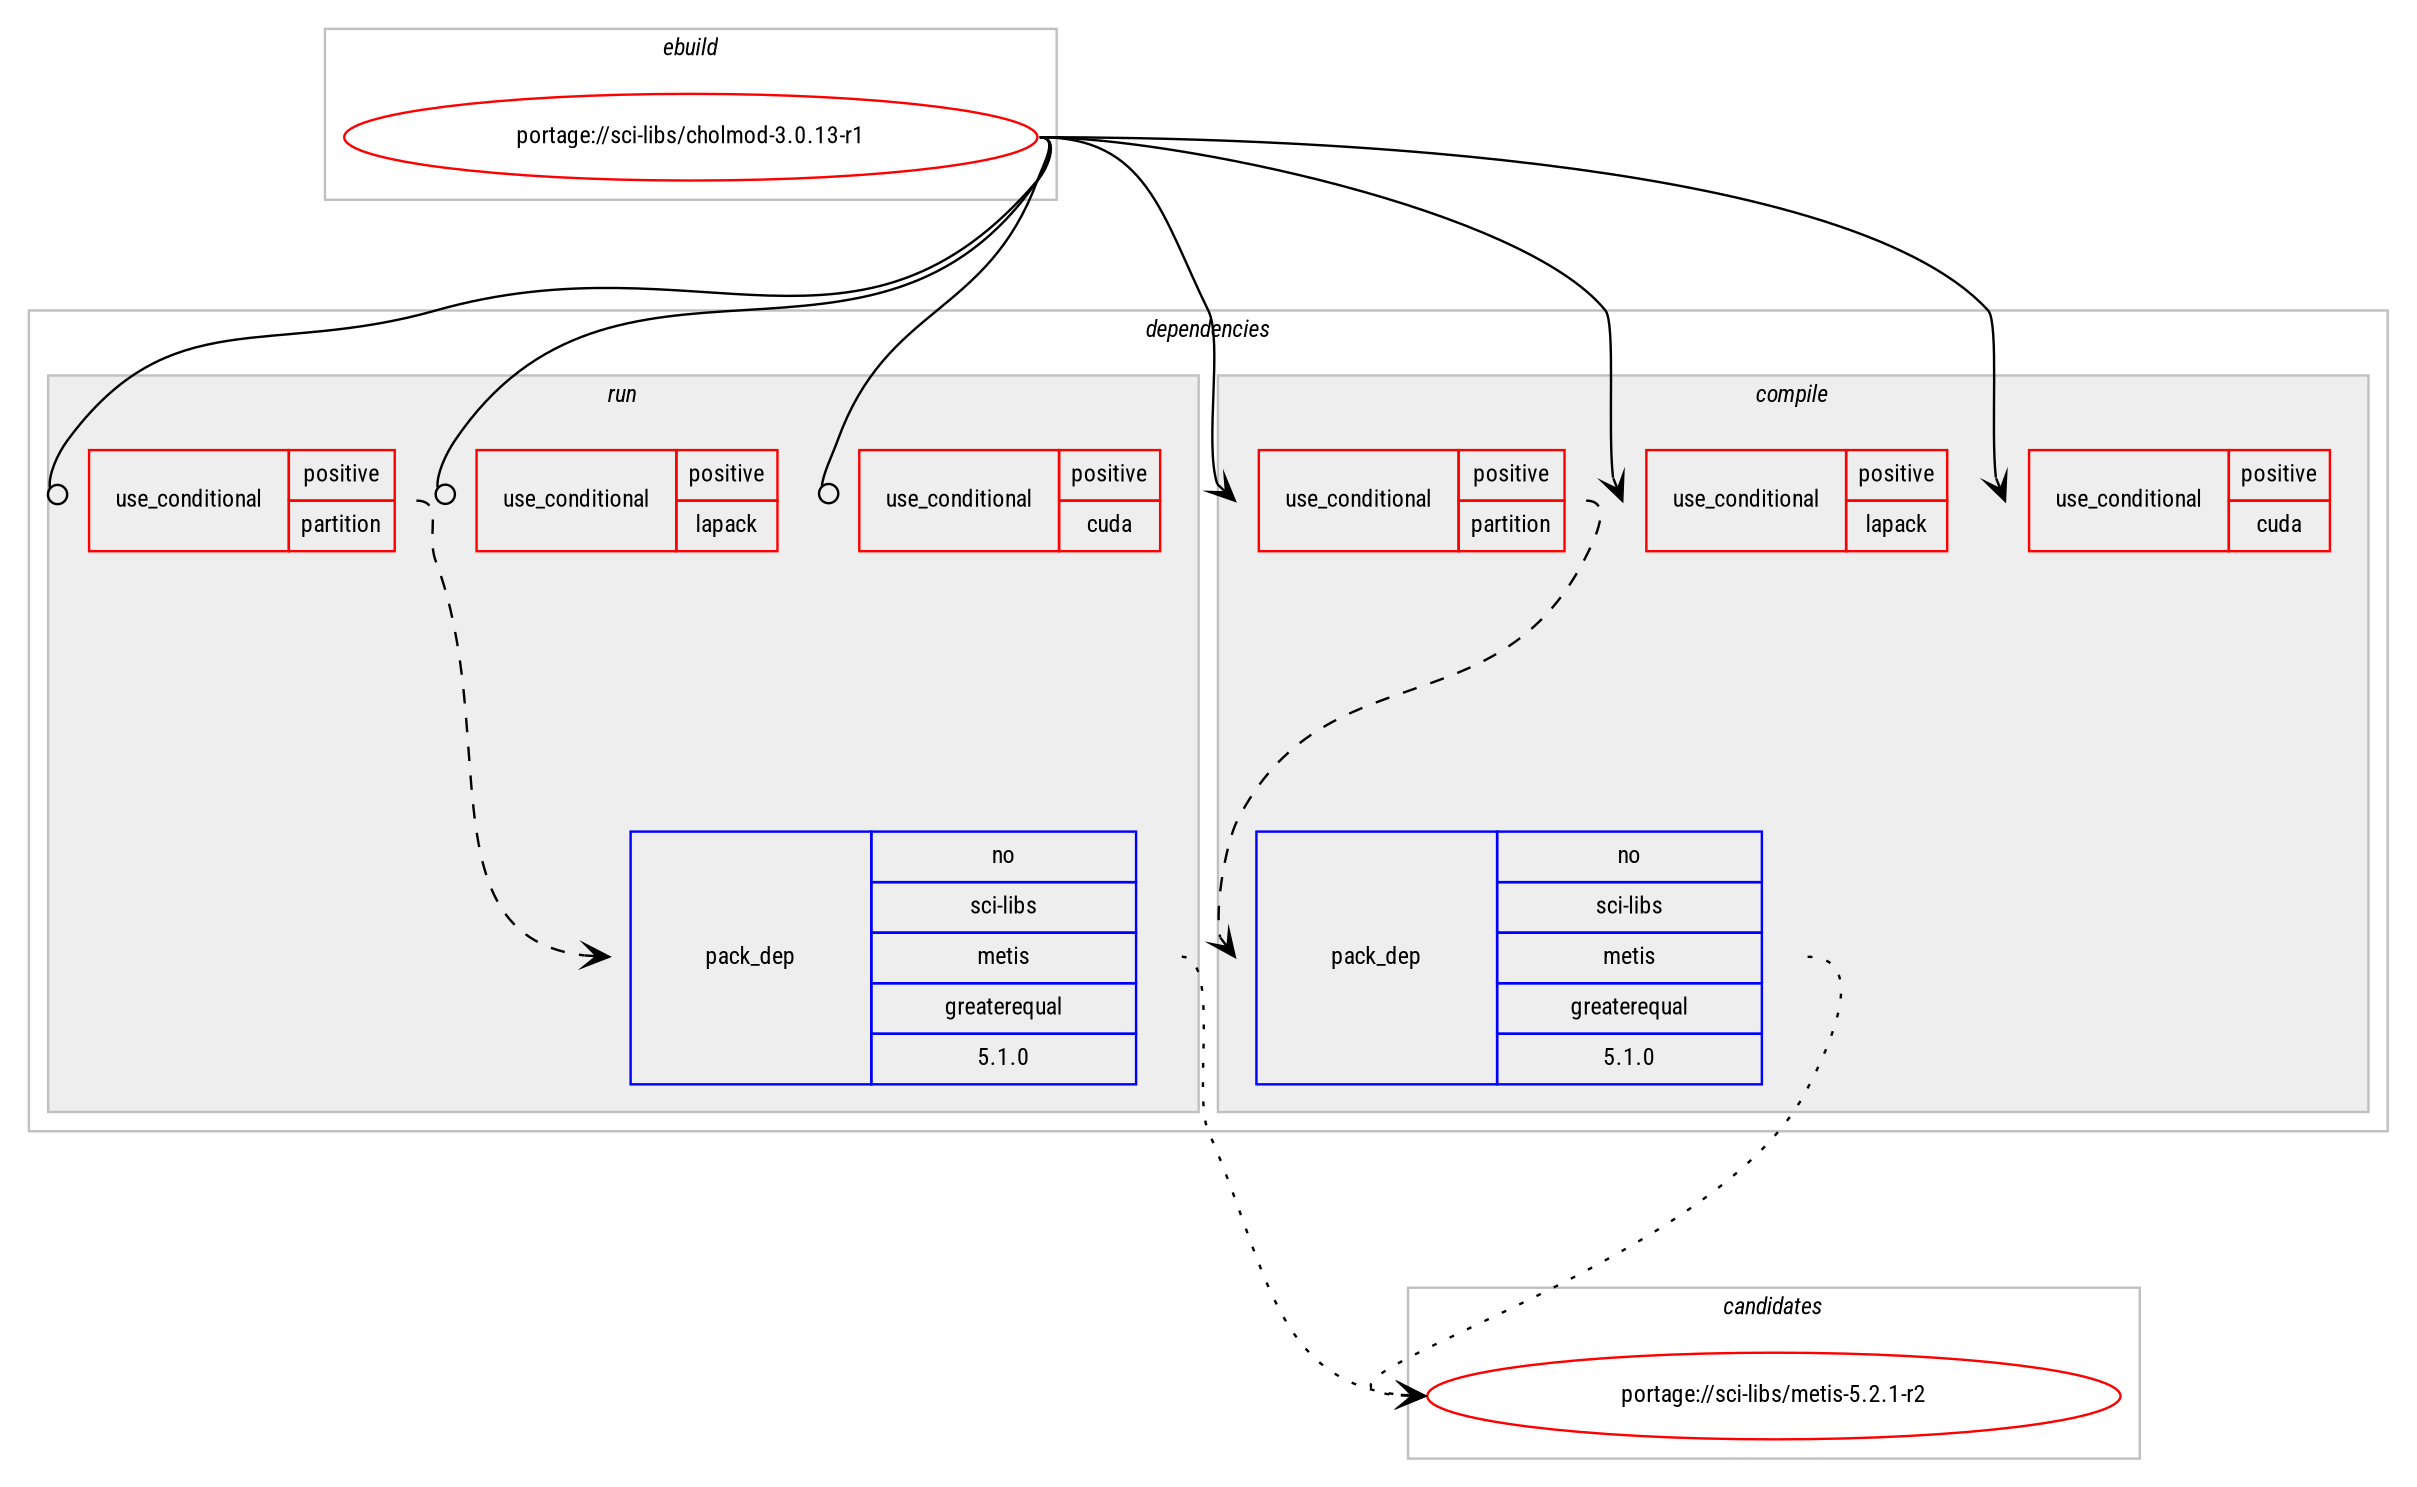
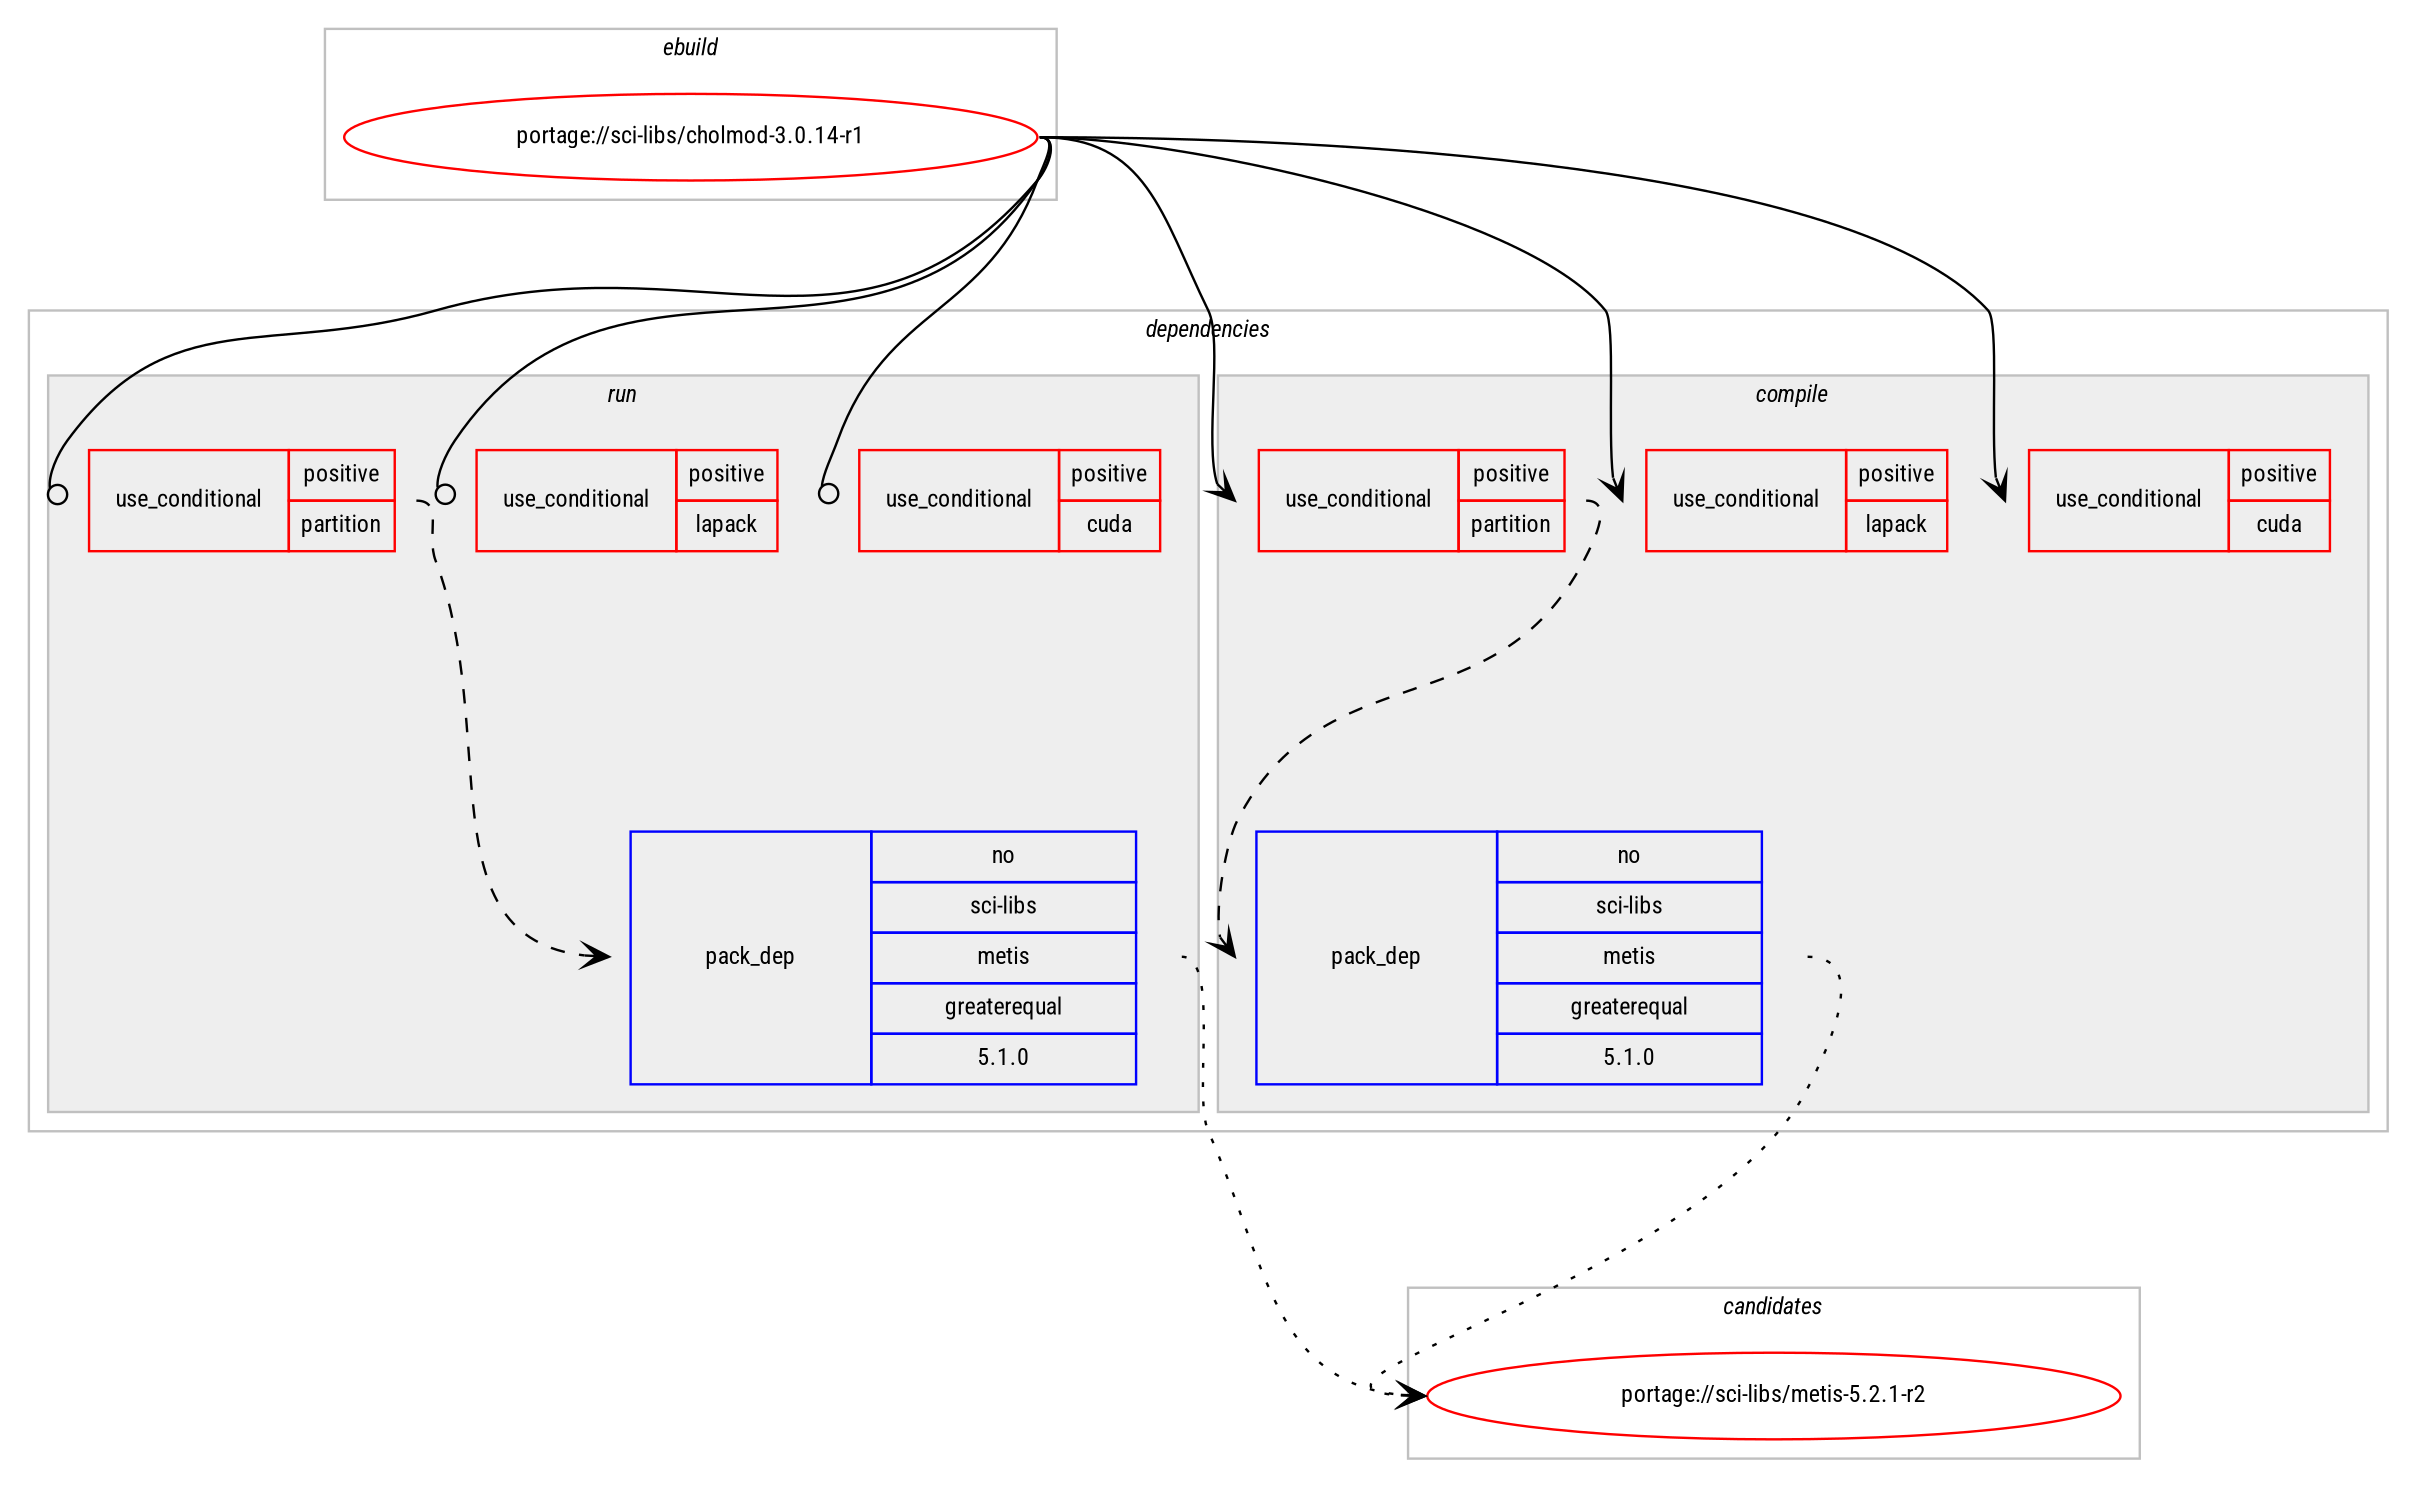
node "portage://sci-libs/cholmod-3.0.13-r1": label "portage://sci-libs/cholmod-3.0.13-r1" -> "portage://sci-libs/cholmod-3.0.14-r1"
